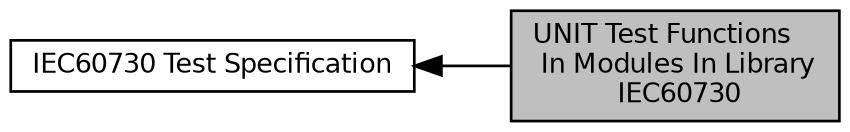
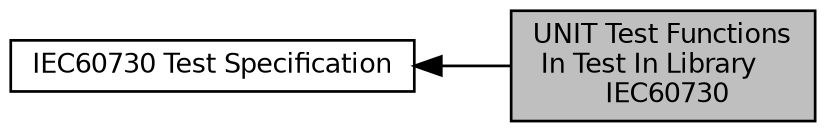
node "UNIT Test Functions In Modules In Library IEC60730": label "UNIT Test Functions In Modules In Library IEC60730" -> "UNIT Test Functions In Test In Library IEC60730"
